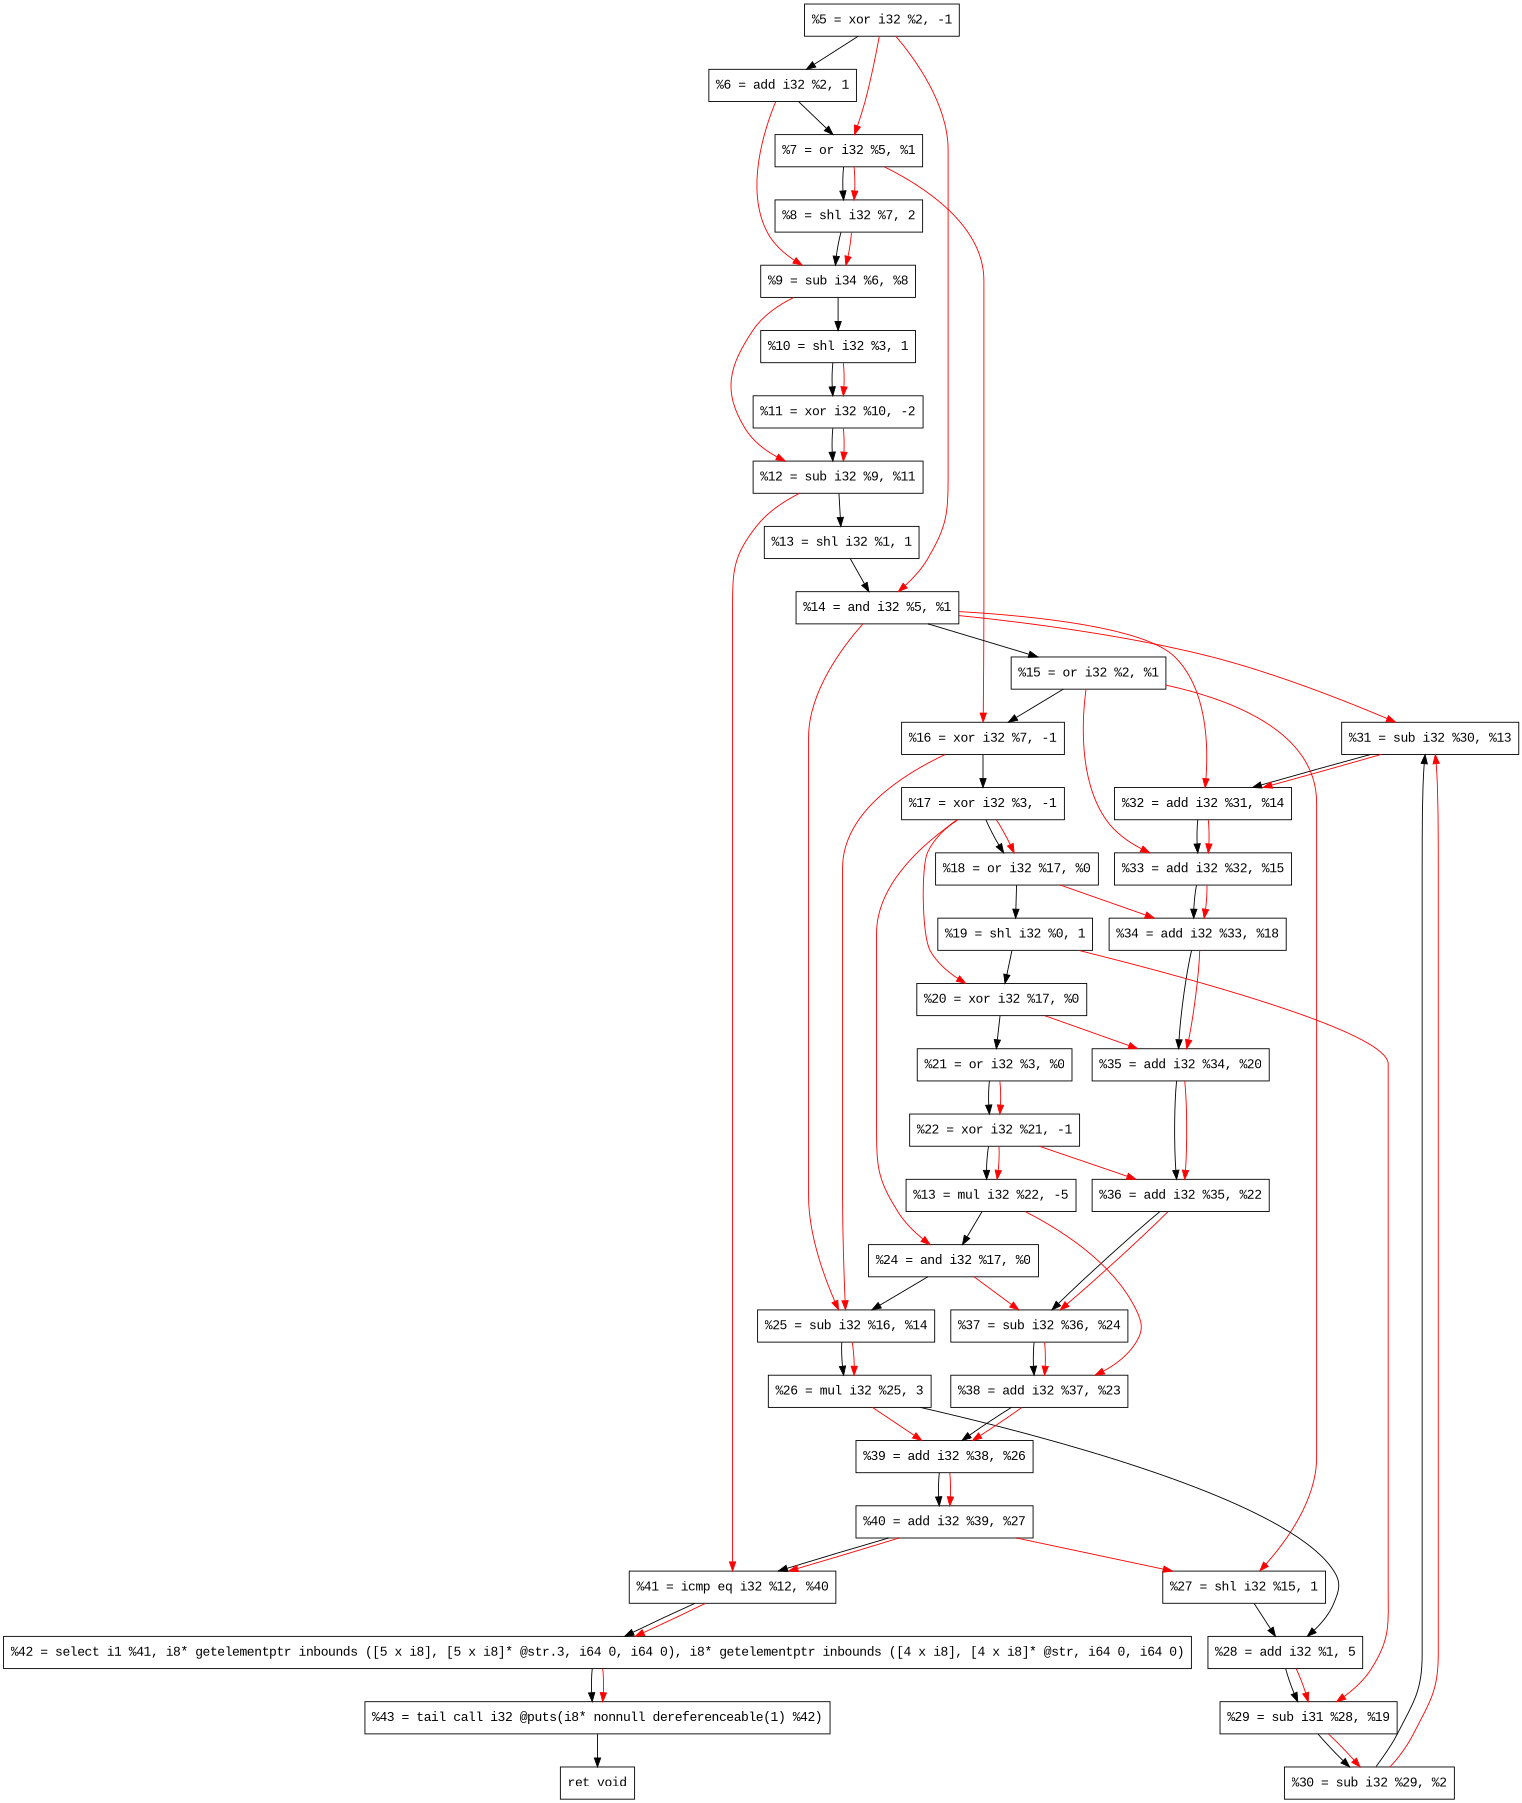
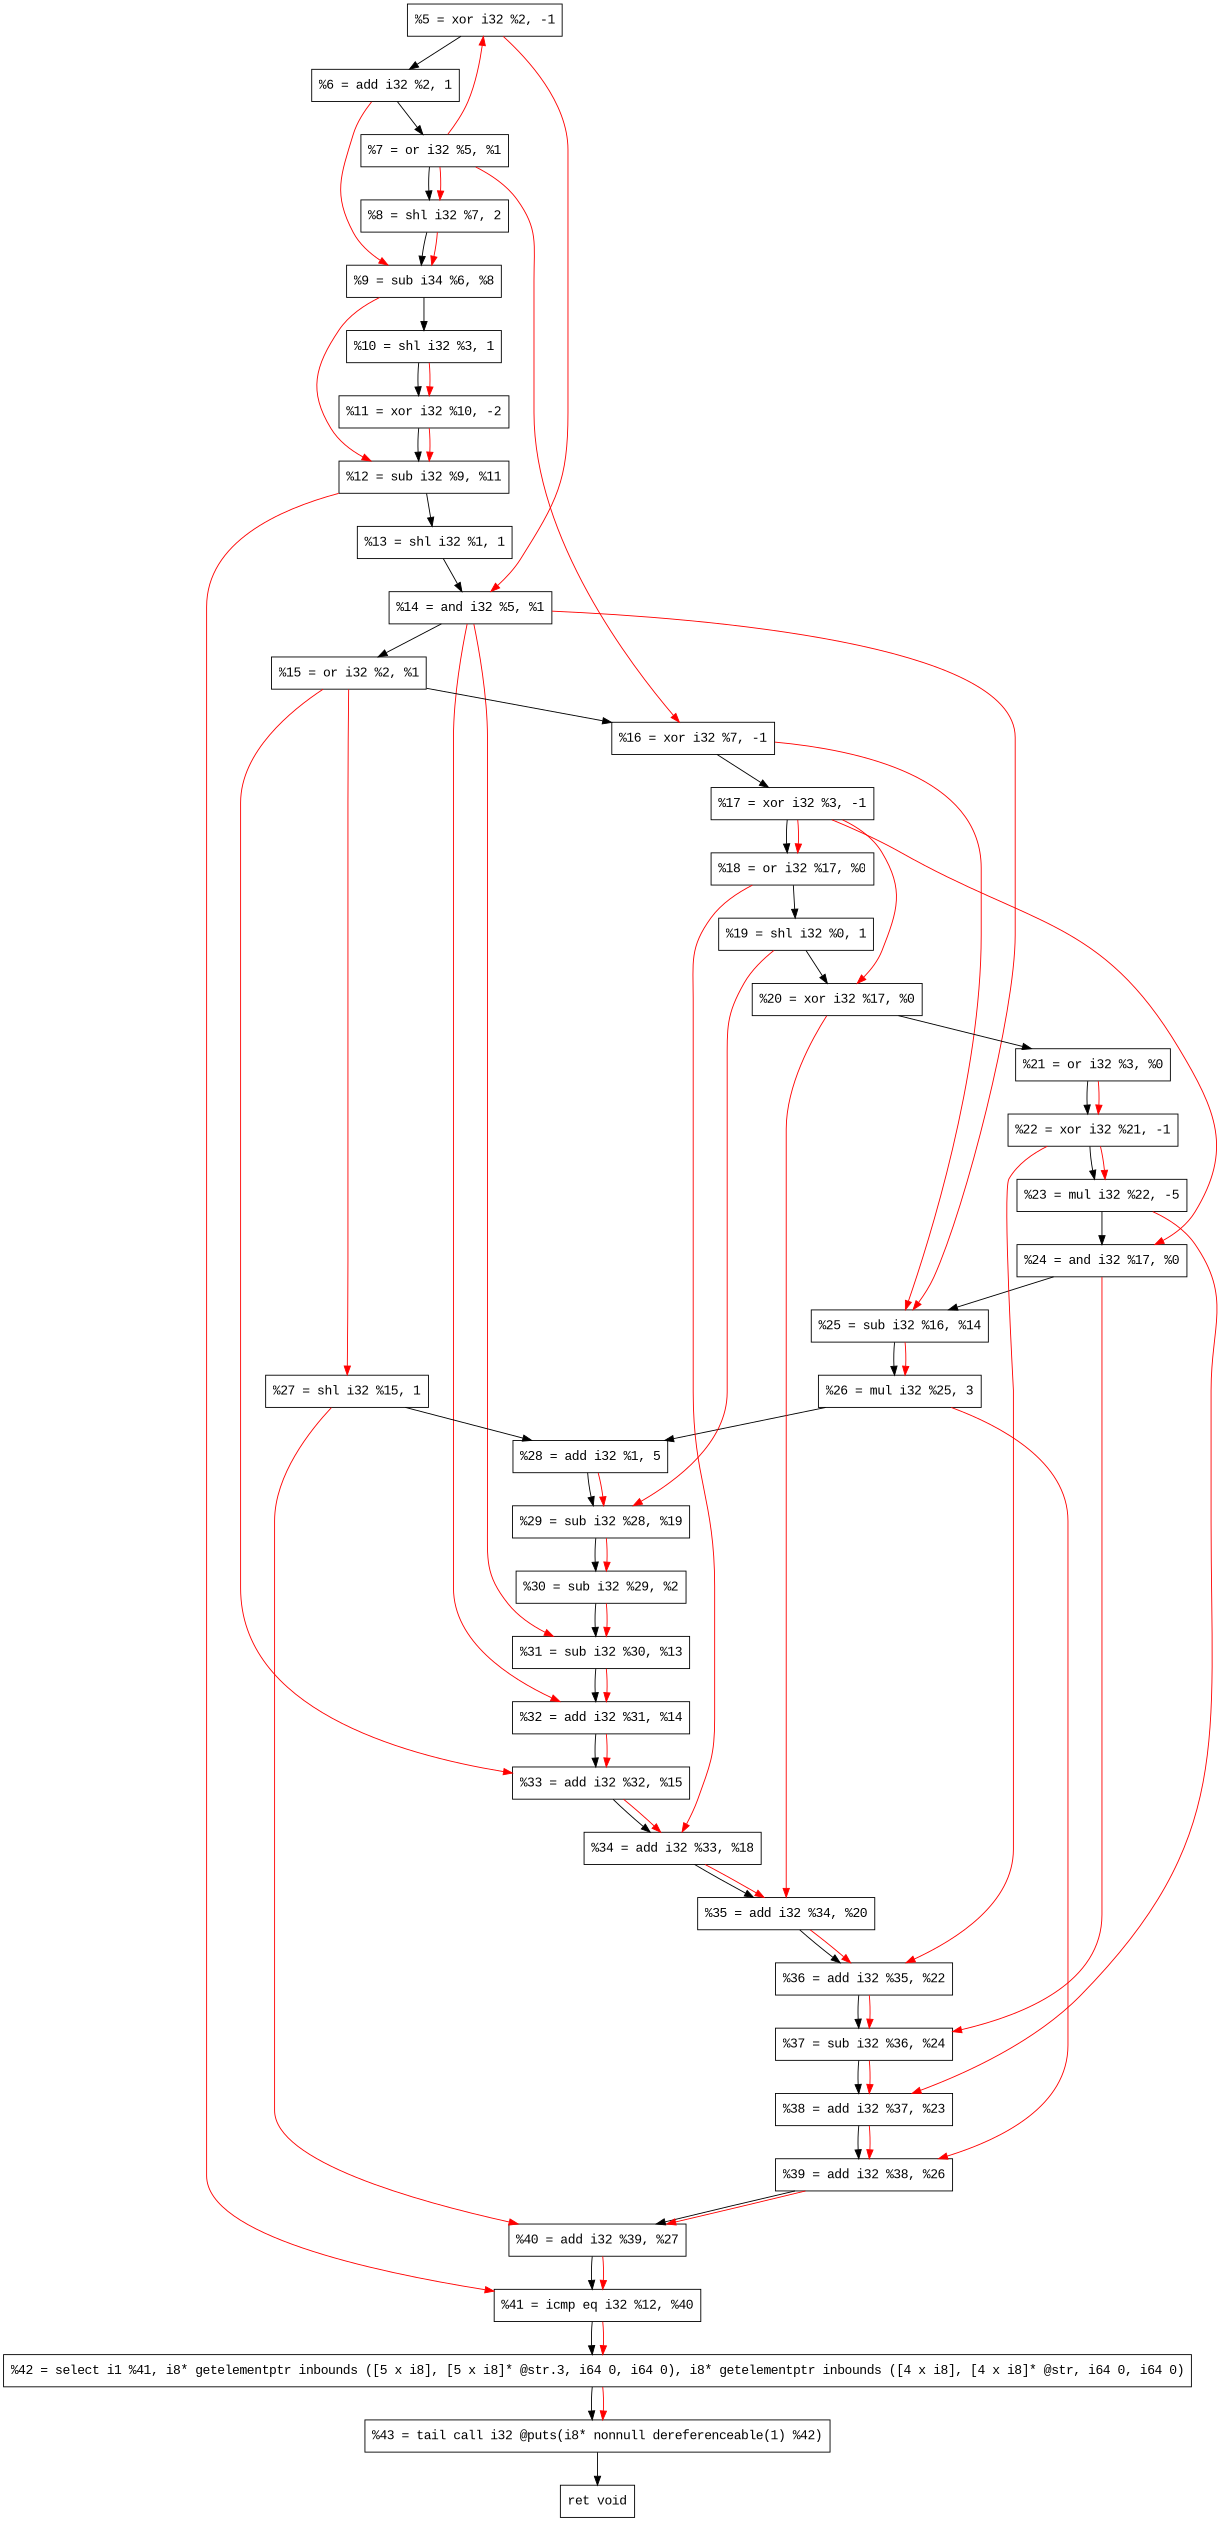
edge "%5 = xor i32 %2, -1" -> "%7 = or i32 %5, %1": reversed
node "%13 = mul i32 %22, -5": label "%13 = mul i32 %22, -5" -> "%23 = mul i32 %22, -5"
edge "%40 = add i32 %39, %27" -> "%27 = shl i32 %15, 1": reversed
node "%29 = sub i31 %28, %19": label "%29 = sub i31 %28, %19" -> "%29 = sub i32 %28, %19"
